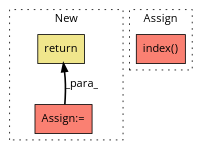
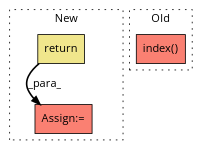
cluster "Assign": label "Assign" -> "Old"
edge "Assign:=" -> "return": reversed
